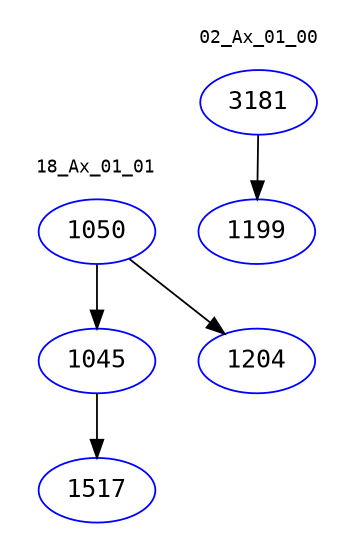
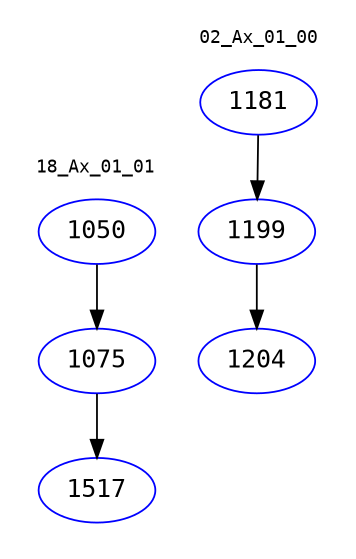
node "3181": label "3181" -> "1181"
edge "1050" -> "1204": now "1199" -> "1204"
node "1045": label "1045" -> "1075"
